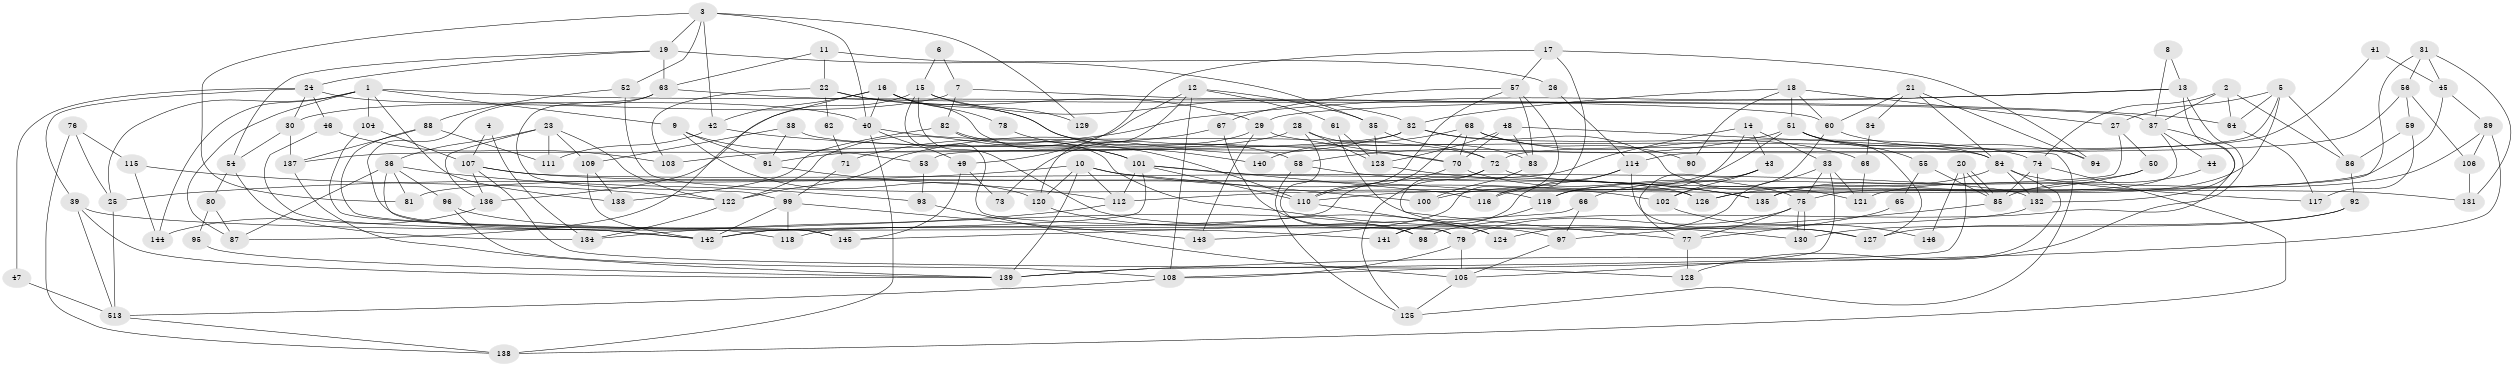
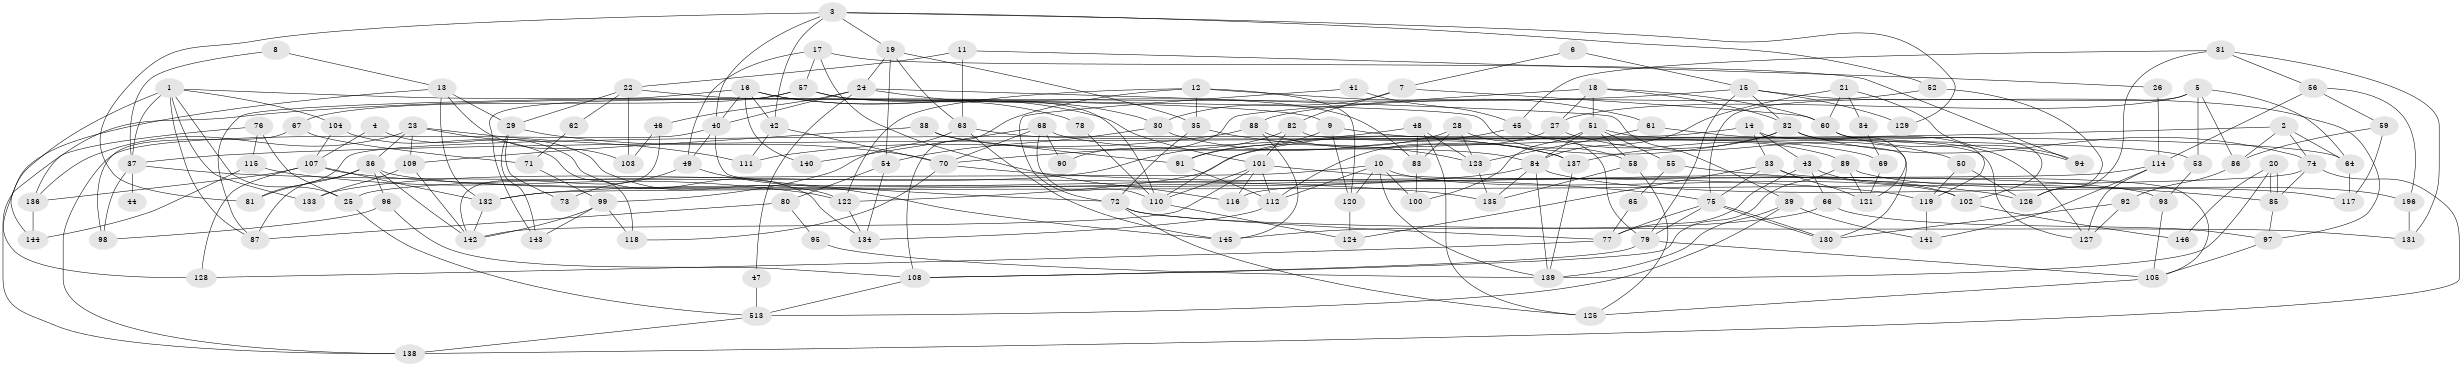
node "106": label "106" -> "196"
edge "44" -- "85": removed
